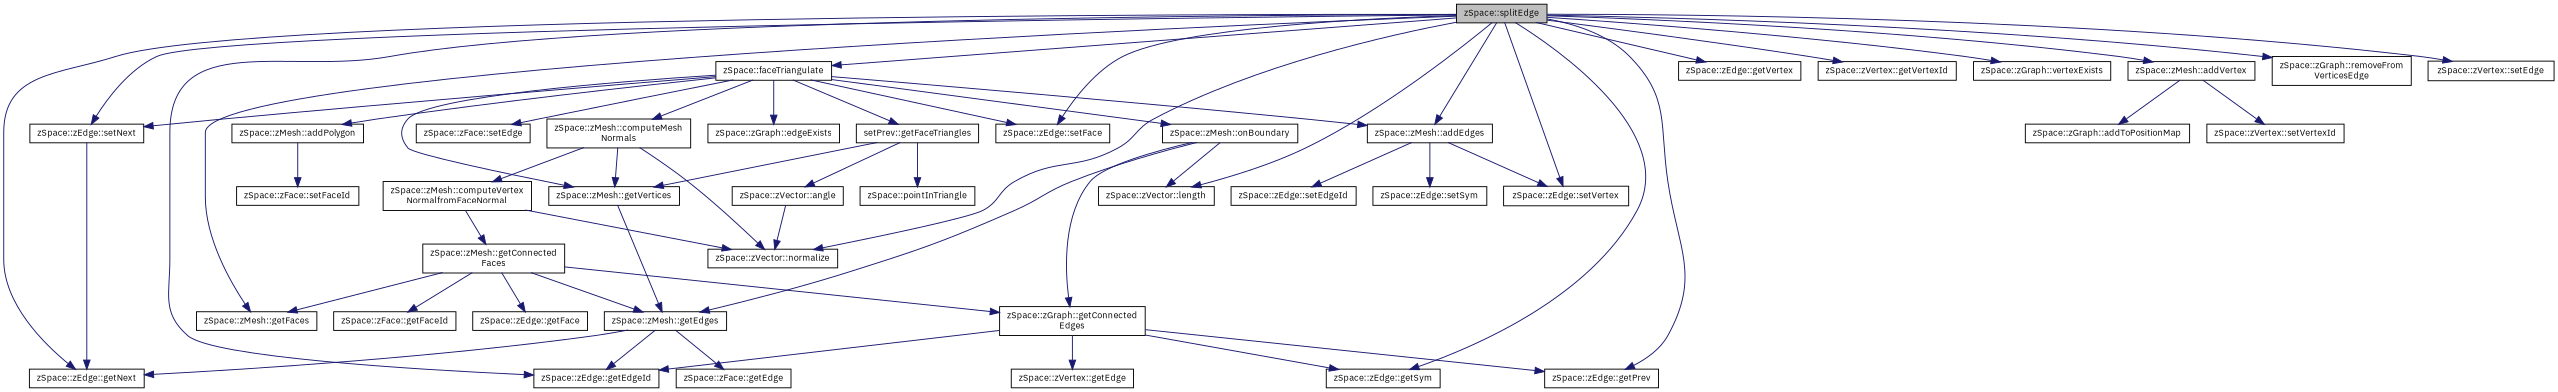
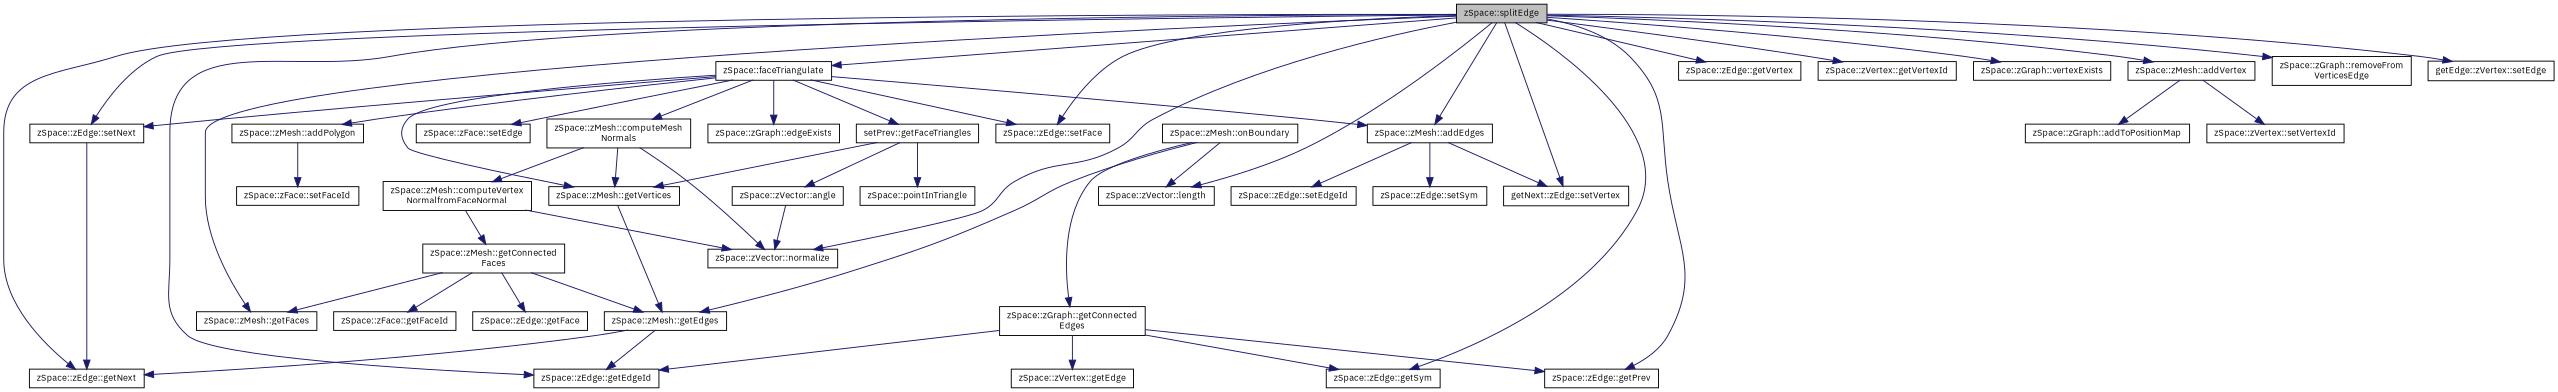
node "zSpace::zVertex::setEdge": label "zSpace::zVertex::setEdge" -> "getEdge::zVertex::setEdge"
edge "zSpace::faceTriangulate" -> "zSpace::zMesh::onBoundary": removed
node "zSpace::zEdge::setVertex": label "zSpace::zEdge::setVertex" -> "getNext::zEdge::setVertex"
edge "zSpace::zMesh::getConnected Faces" -> "zSpace::zGraph::getConnected Edges": removed
node "zSpace::zFace::getEdge": removed
